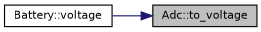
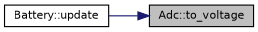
node "Battery::voltage": label "Battery::voltage" -> "Battery::update"
